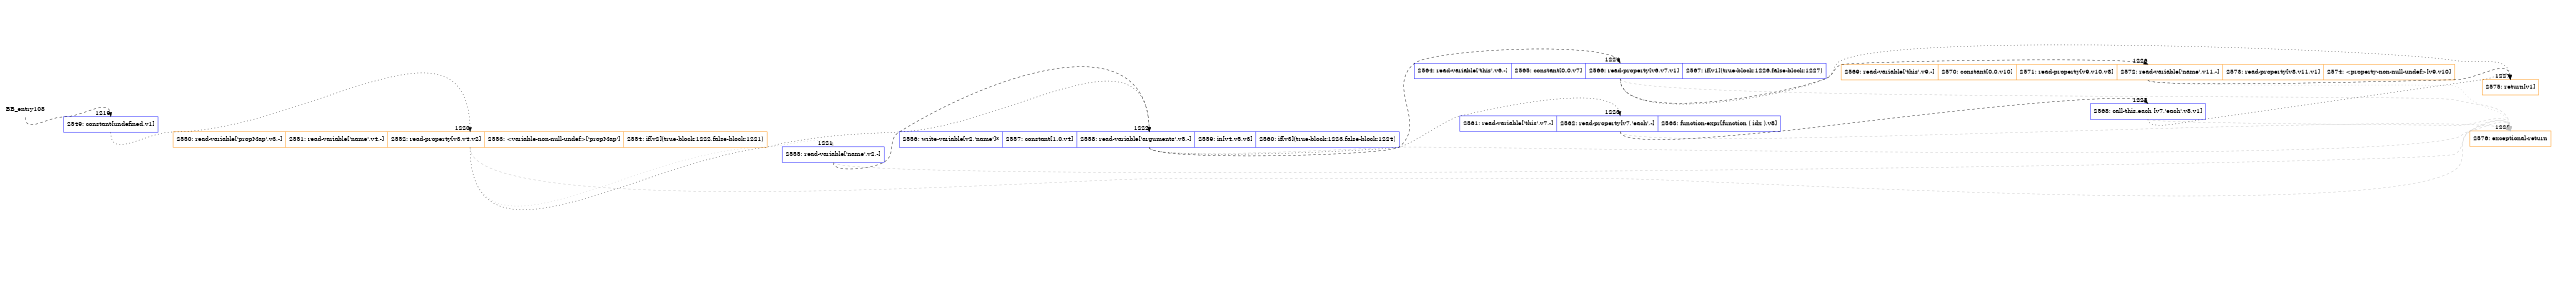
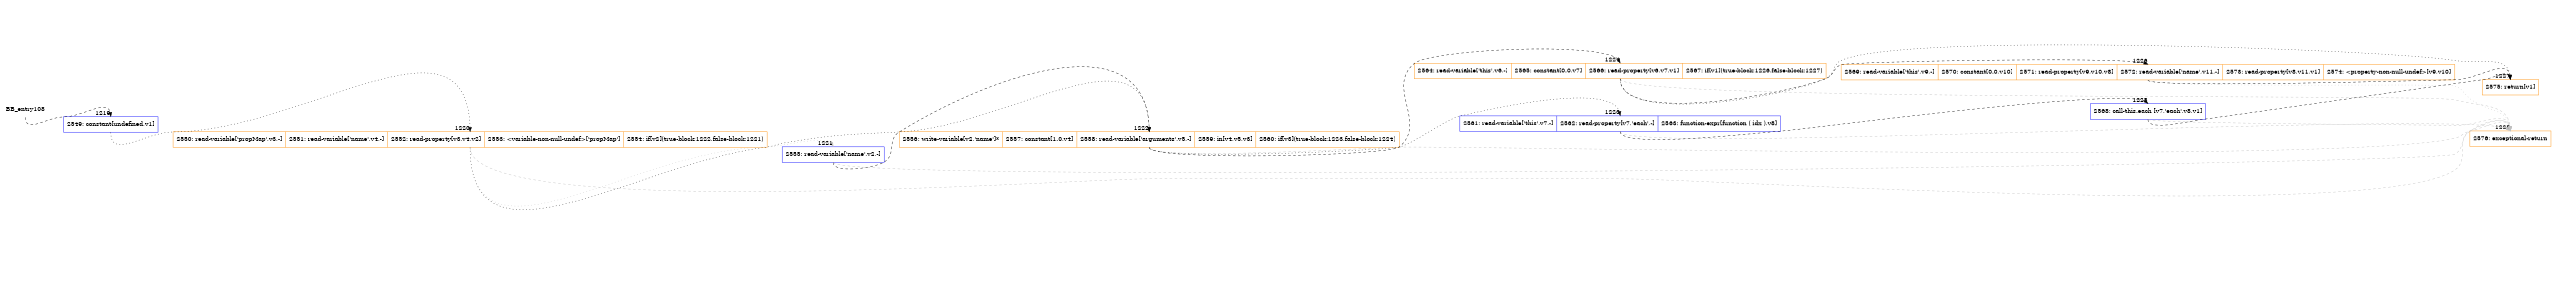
node "2564: read-variable['this',v6,-]": color blue -> darkorange
edge "2568: call-this.each [v7,'each',v8,v1]" -> "2575: return[v1]": style dotted -> dashed
node "2556: write-variable[v2,'name']*": color blue -> darkorange
